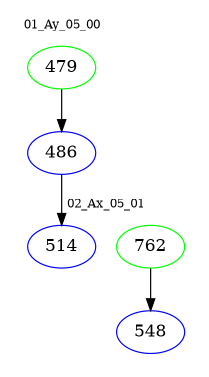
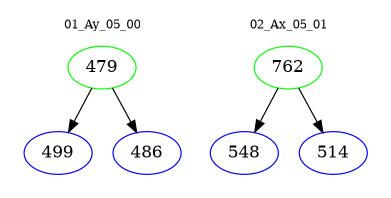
node "499": added
edge "486" -> "514": now "762" -> "514"
